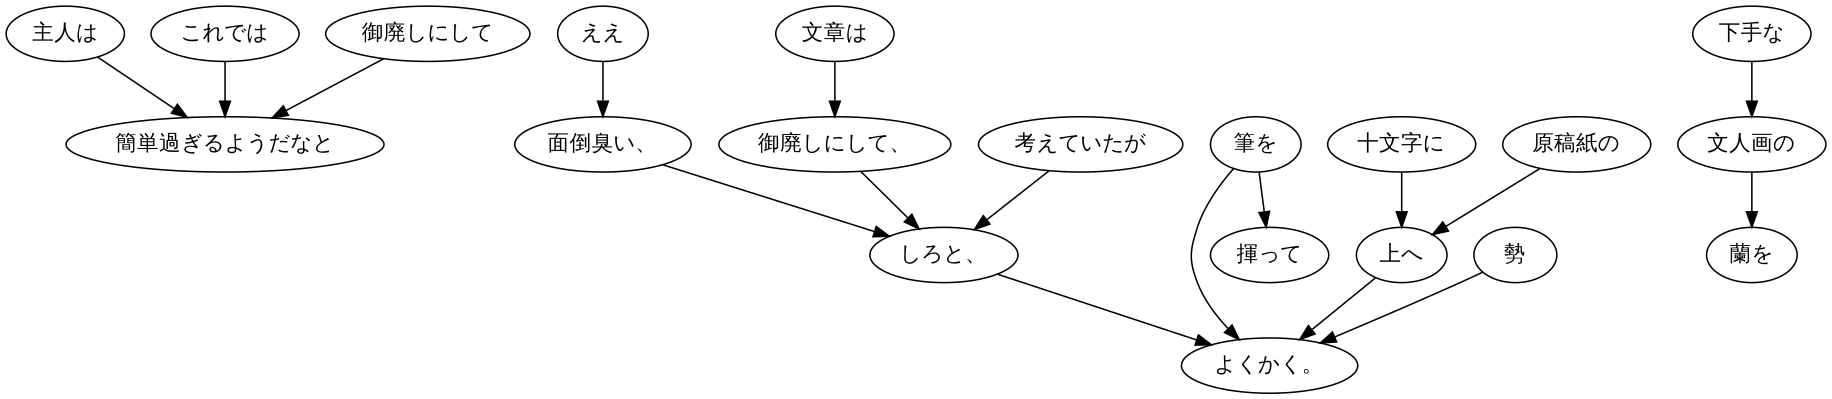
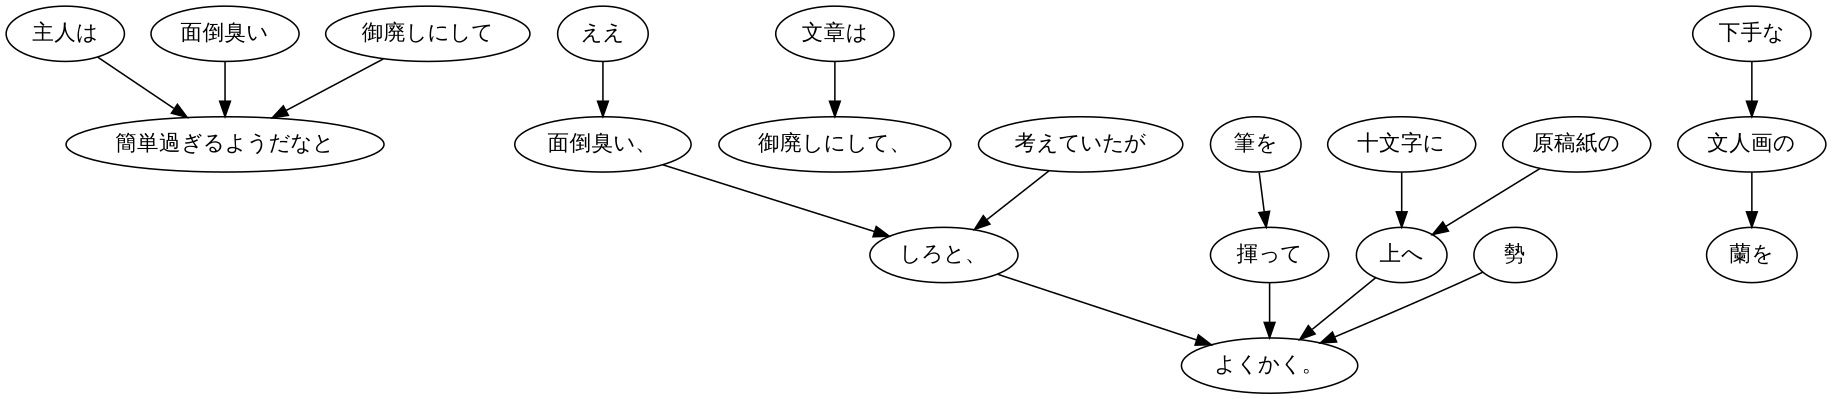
node "これでは": label "これでは" -> "面倒臭い"
edge "御廃しにして、" -> "しろと、": removed
edge "筆を" -> "よくかく。": now "揮って" -> "よくかく。"
